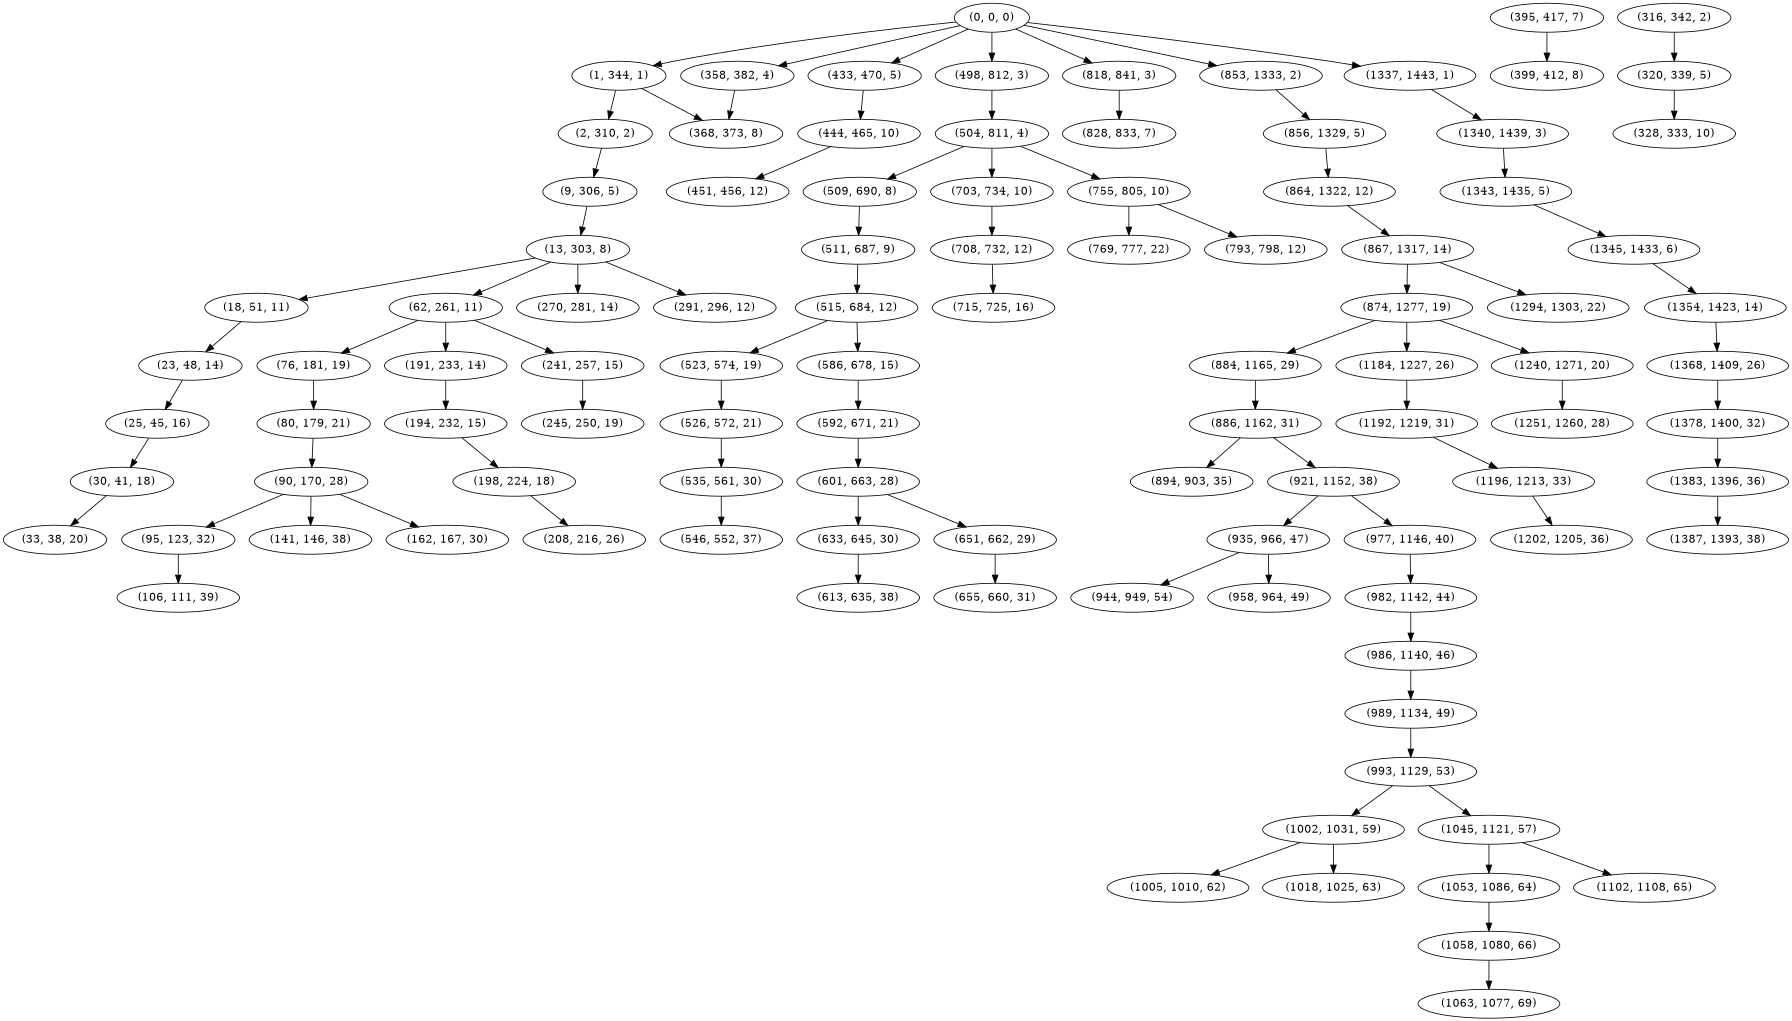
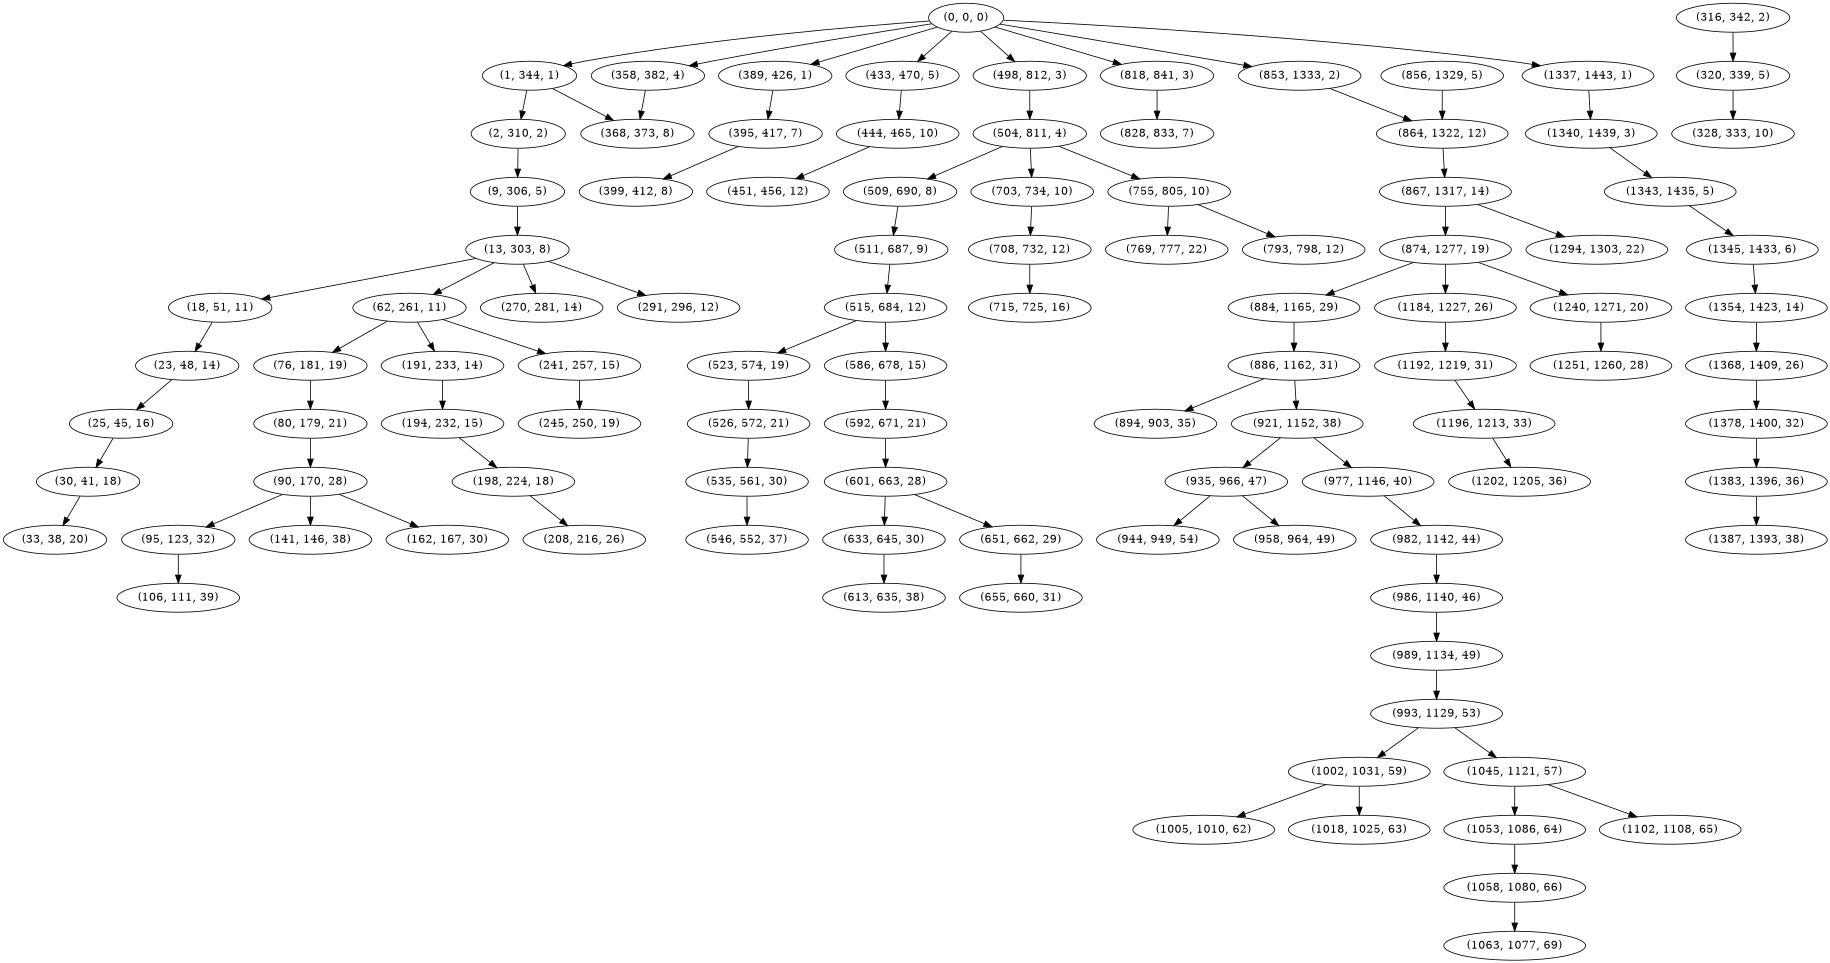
node "(389, 426, 1)": added
edge "(853, 1333, 2)" -> "(856, 1329, 5)": now "(853, 1333, 2)" -> "(864, 1322, 12)"
